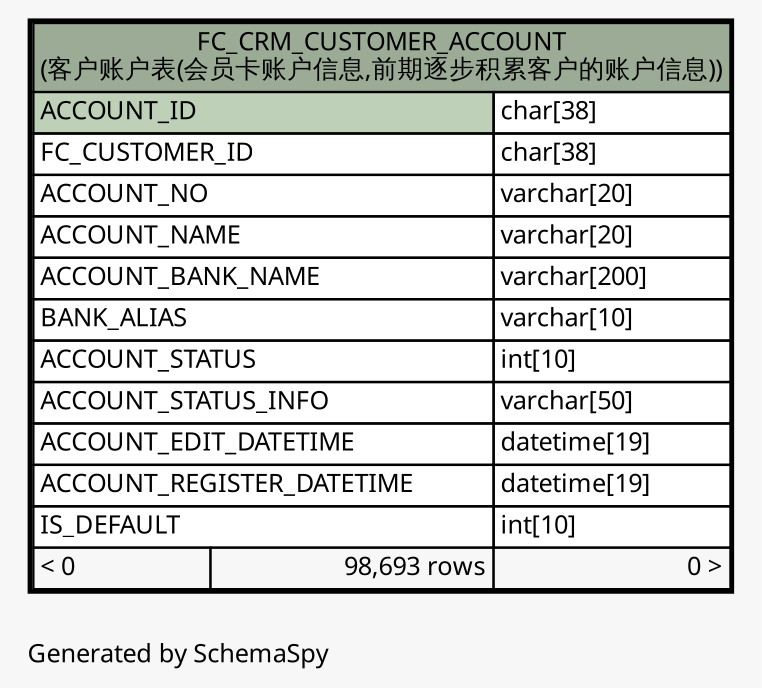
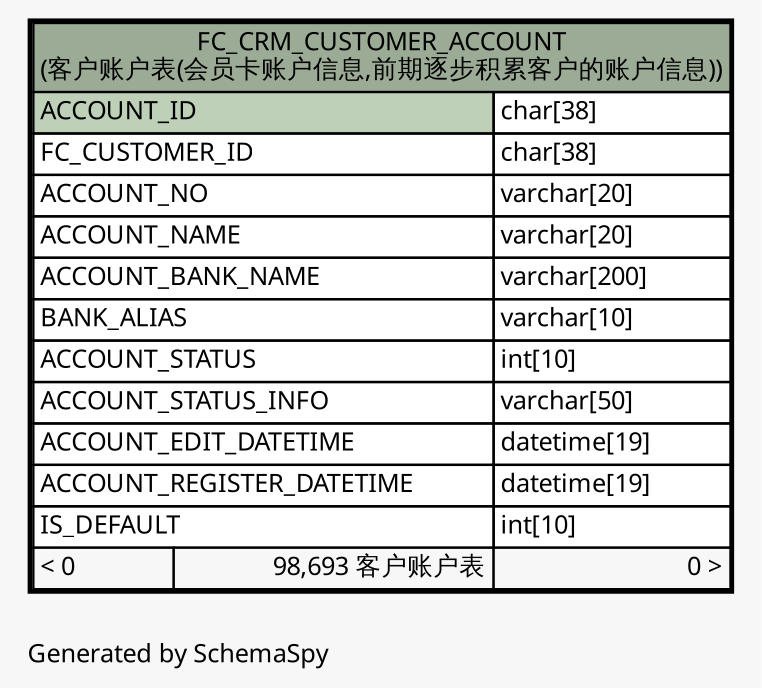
node "FC_CRM_CUSTOMER_ACCOUNT": text "98,693 rows" -> "98,693 客户账户表"
